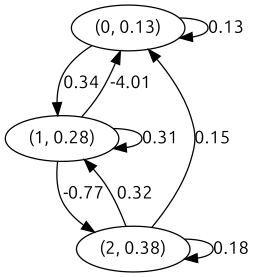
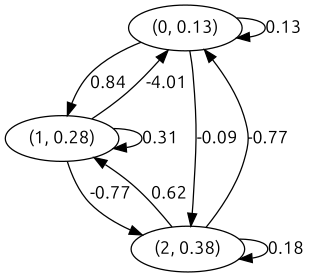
edge "(0, 0.13)" -> "(1, 0.28)": label "0.34" -> "0.84"
edge "(0, 0.13)" -> "(2, 0.38)": added, label "-0.09"
edge "(2, 0.38)" -> "(0, 0.13)": label "0.15" -> "-0.77"
edge "(2, 0.38)" -> "(1, 0.28)": label "0.32" -> "0.62"
